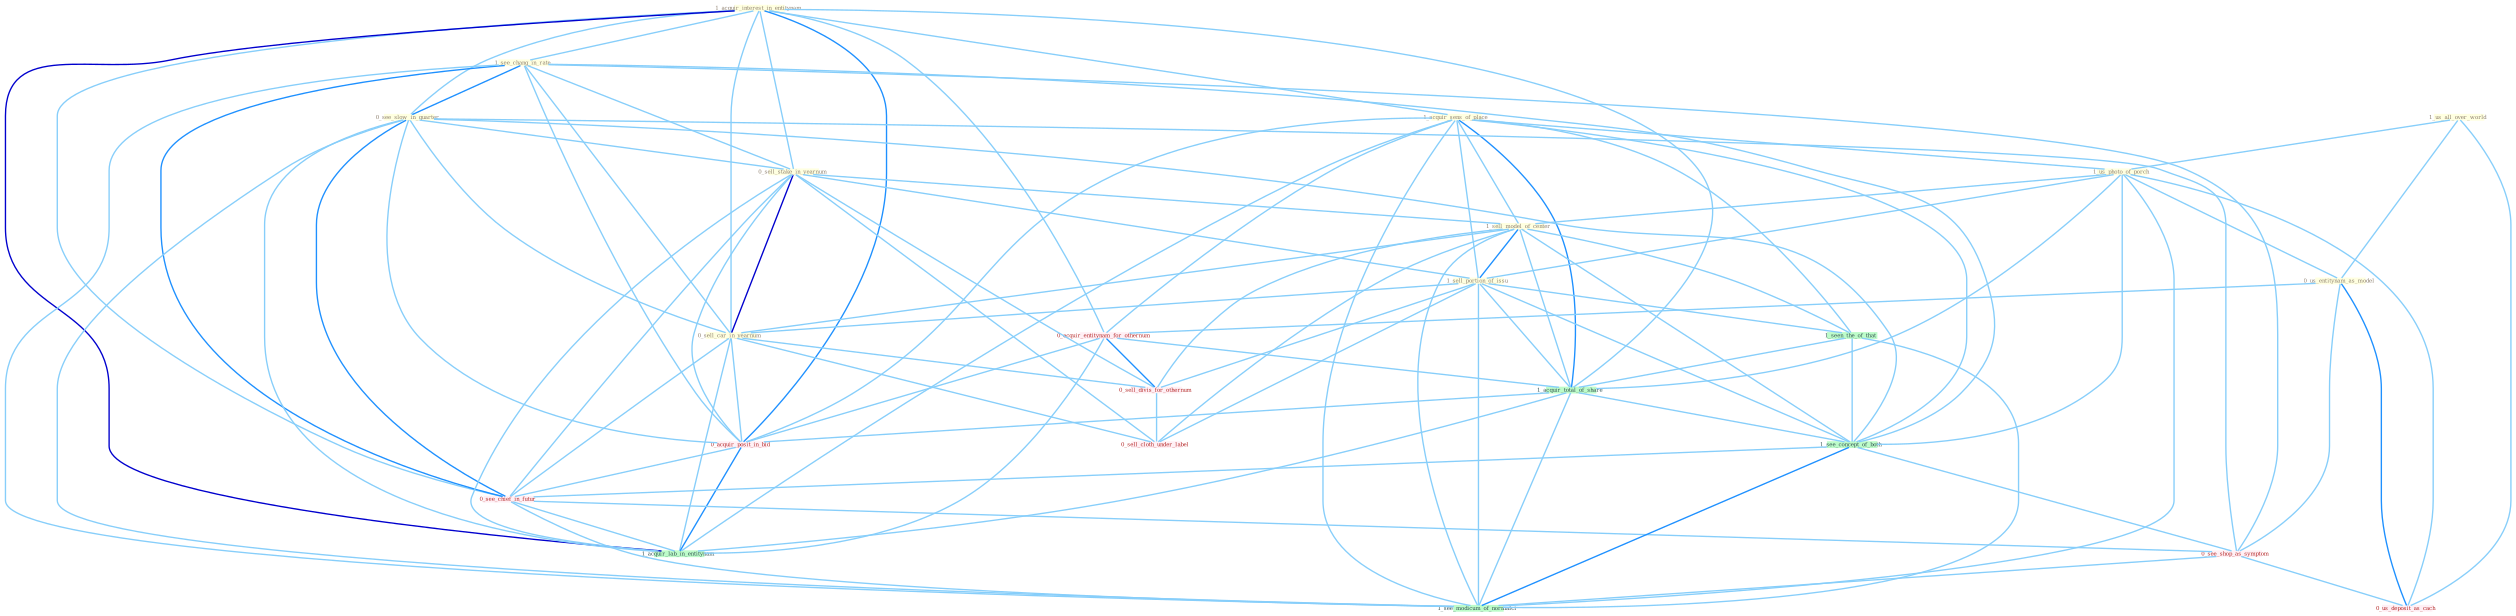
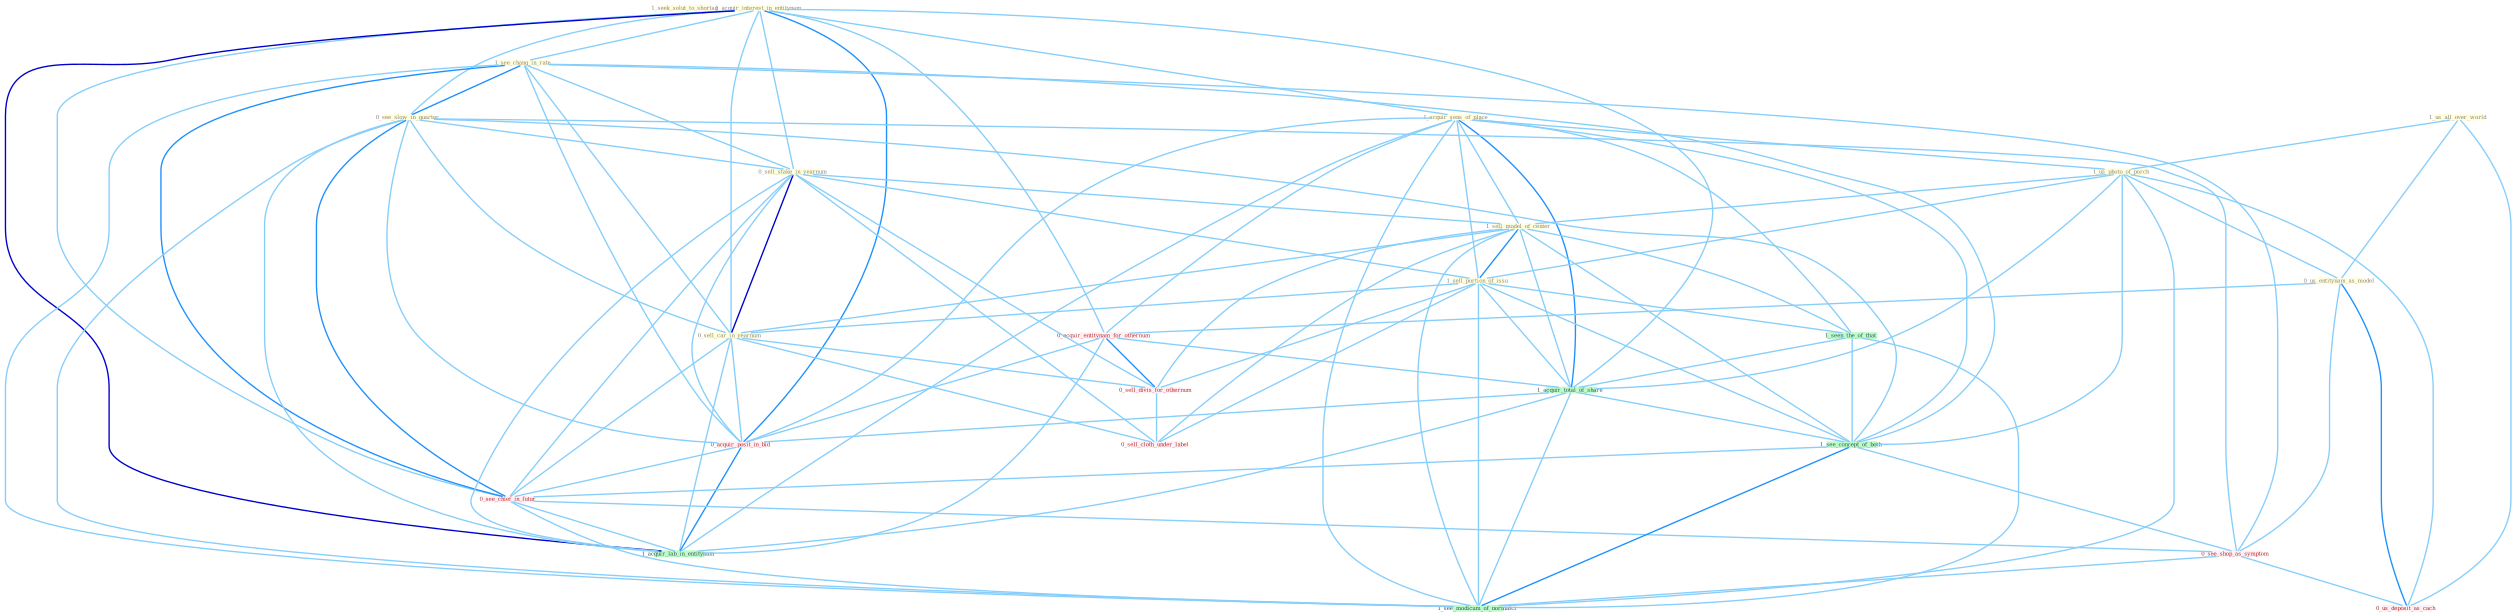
node "1_seek_solut_to_shortag": added
